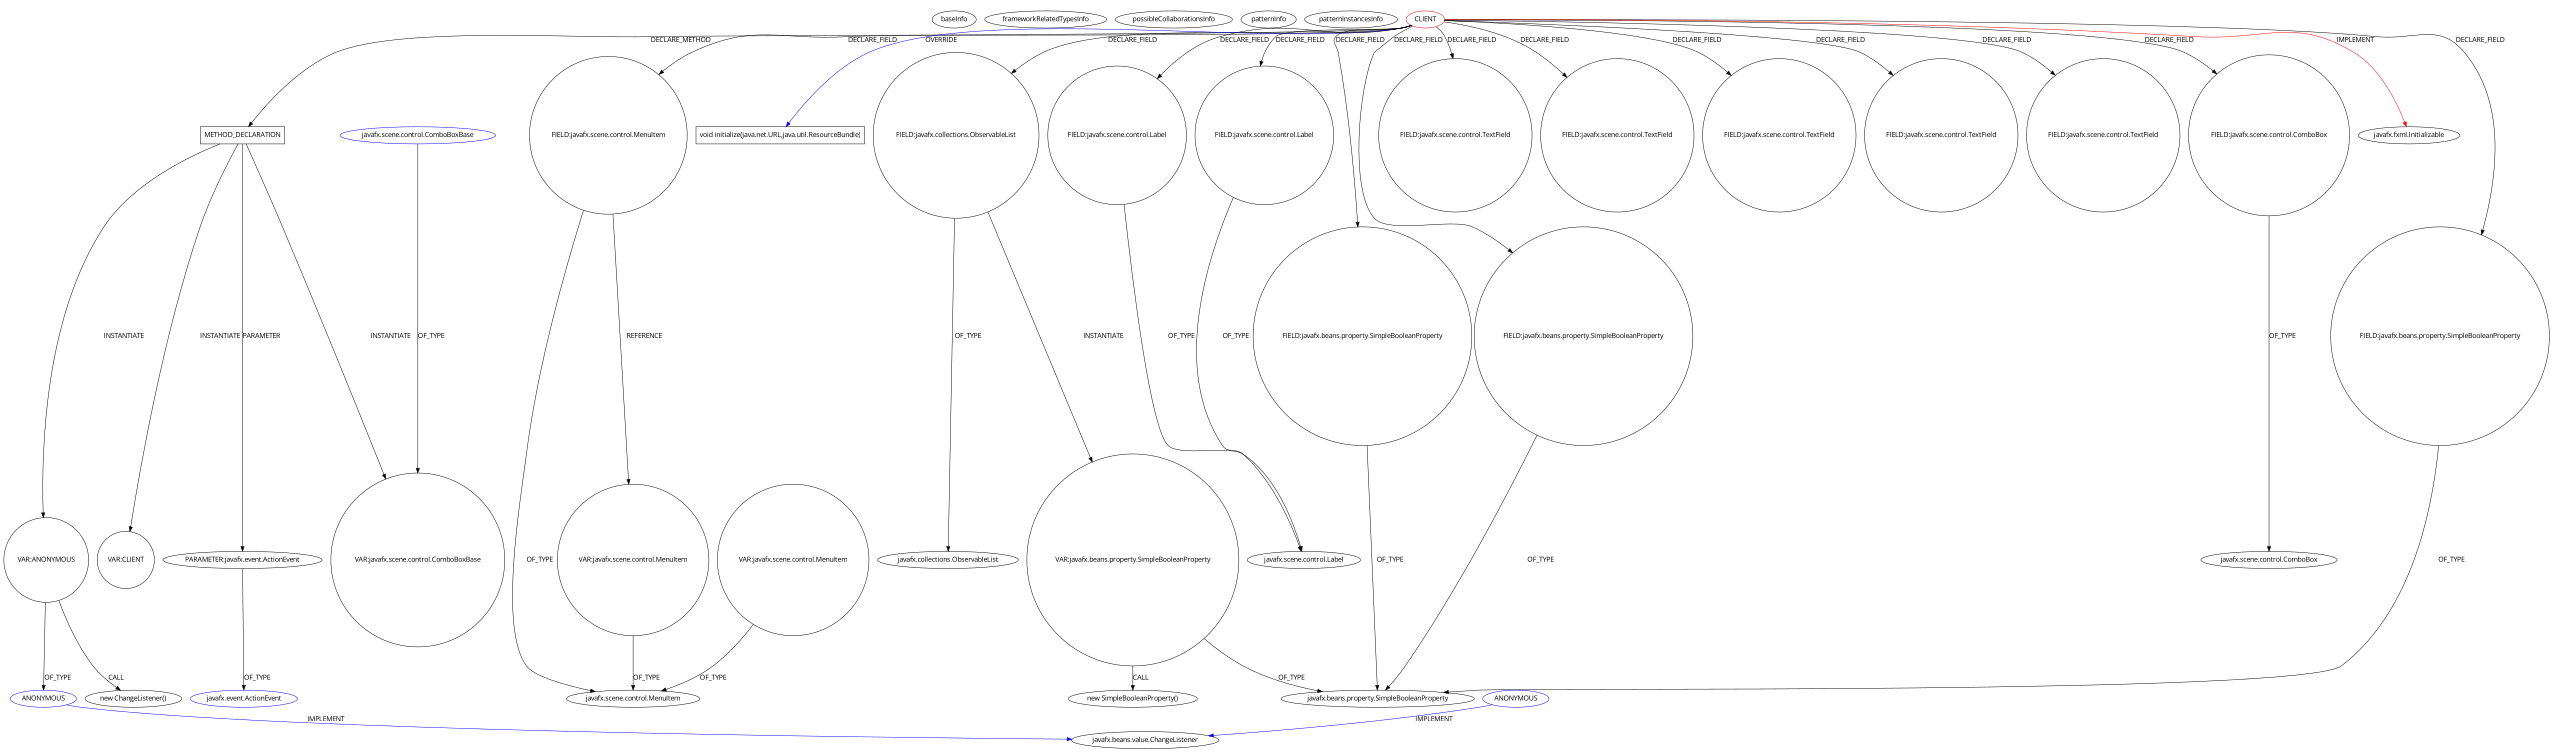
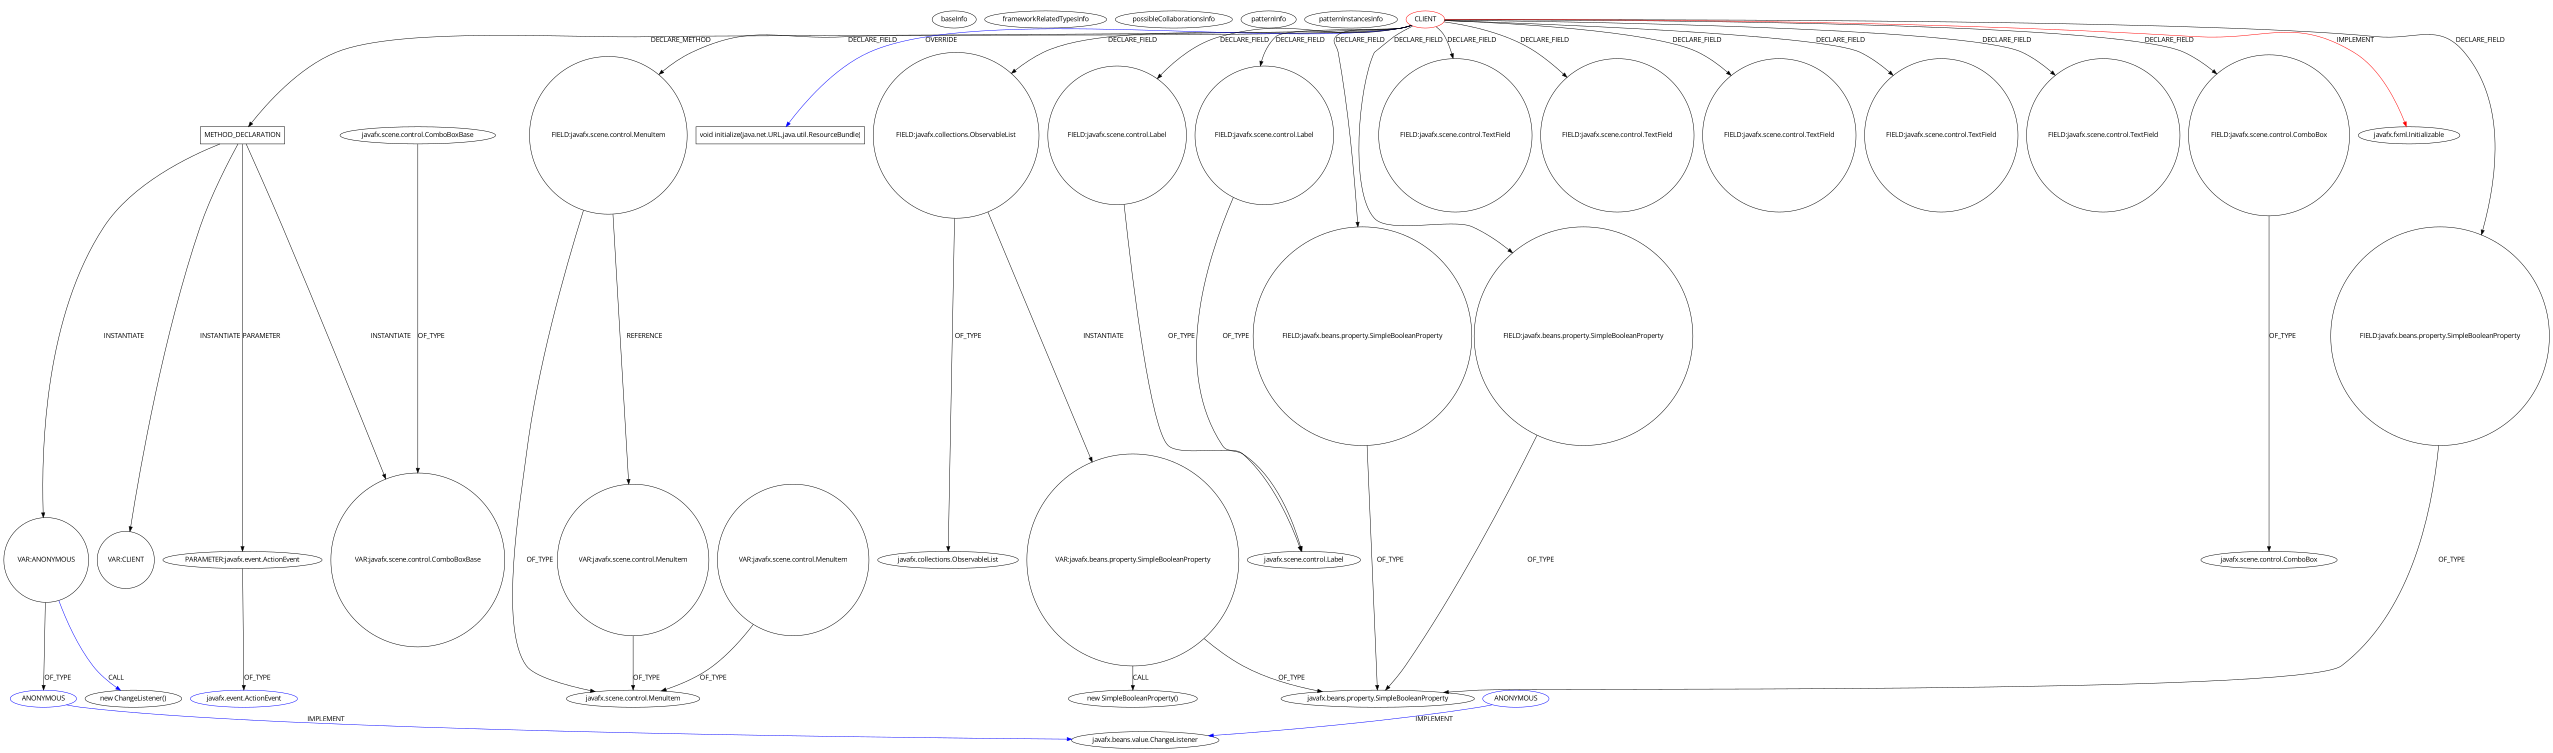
node "javafx.scene.control.ComboBoxBase": color blue -> black
edge "VAR:ANONYMOUS" -> "new ChangeListener()": color black -> blue
